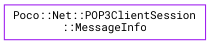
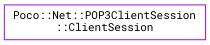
node "Poco::Net::POP3ClientSession ::MessageInfo": label "Poco::Net::POP3ClientSession ::MessageInfo" -> "Poco::Net::POP3ClientSession ::ClientSession"
